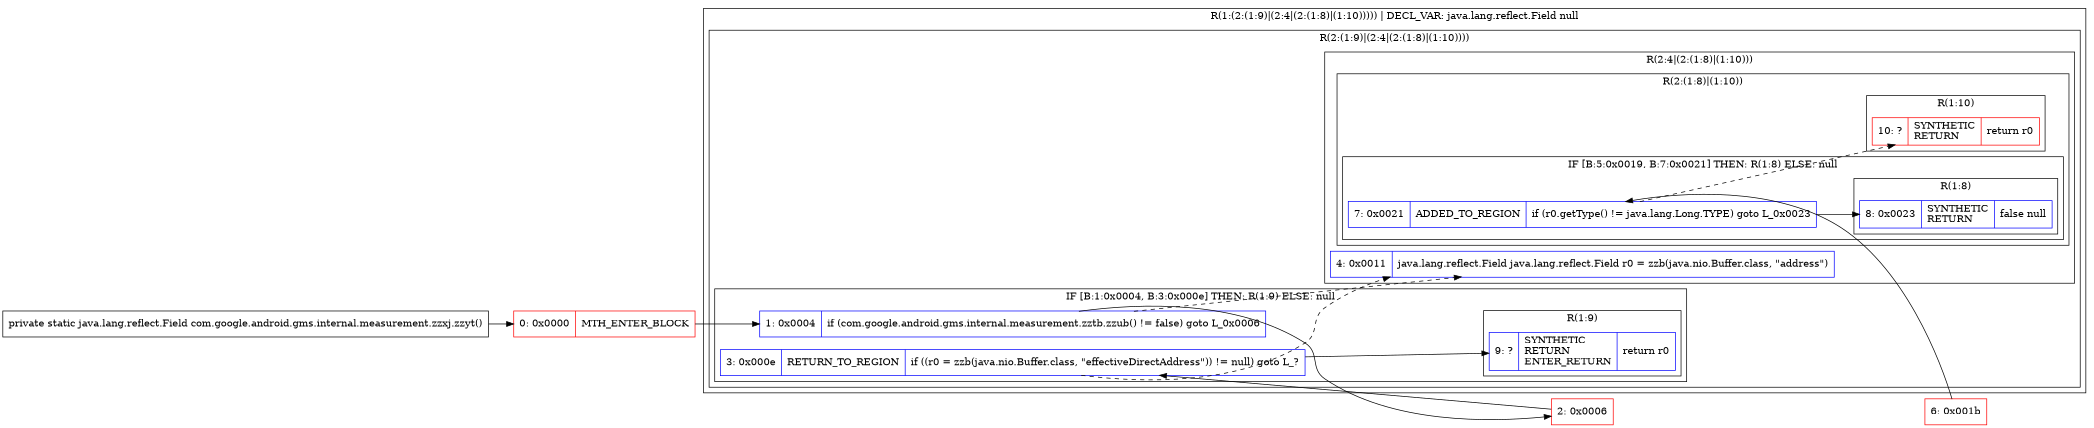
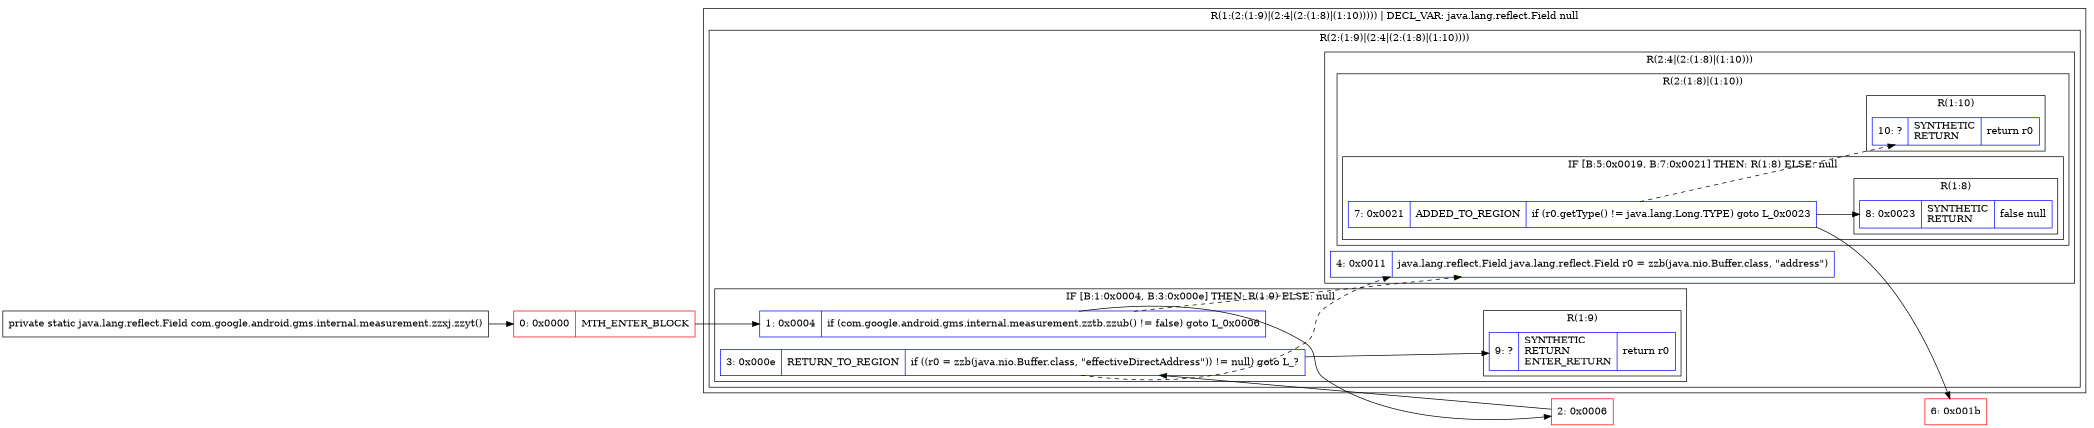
node "10: ?": color red -> blue
edge "6: 0x001b" -> "7: 0x0021": reversed
